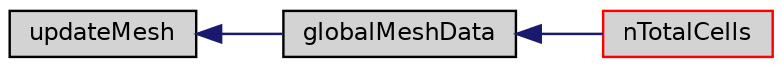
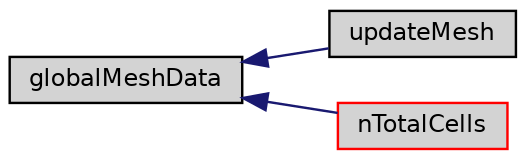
edge "globalMeshData" -> "updateMesh": reversed
